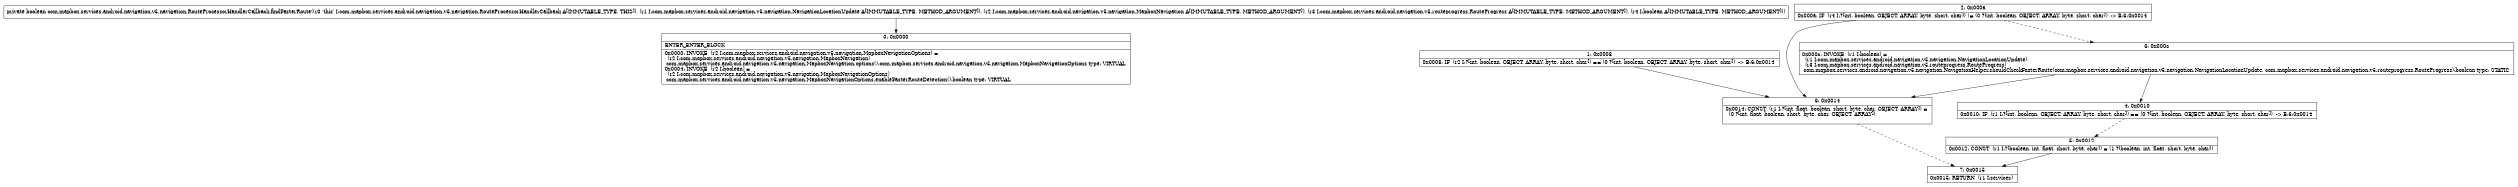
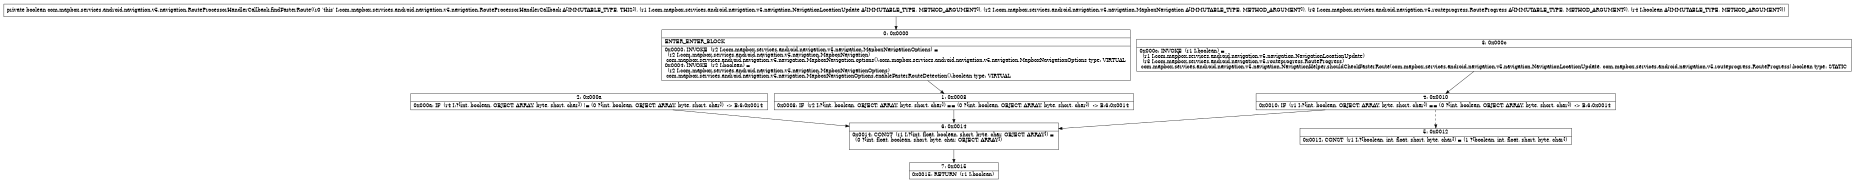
edge "2: 0x000a" -> "3: 0x000c": removed
edge "0: 0x0000" -> "1: 0x0008": added
edge "3: 0x000c" -> "6: 0x0014": now "4: 0x0010" -> "6: 0x0014"
edge "6: 0x0014" -> "7: 0x0015": style dashed -> solid
edge "5: 0x0012" -> "7: 0x0015": removed
node "7: 0x0015": text "0x0015: RETURN  (r1 I:services)" -> "0x0015: RETURN  (r1 I:boolean)"
